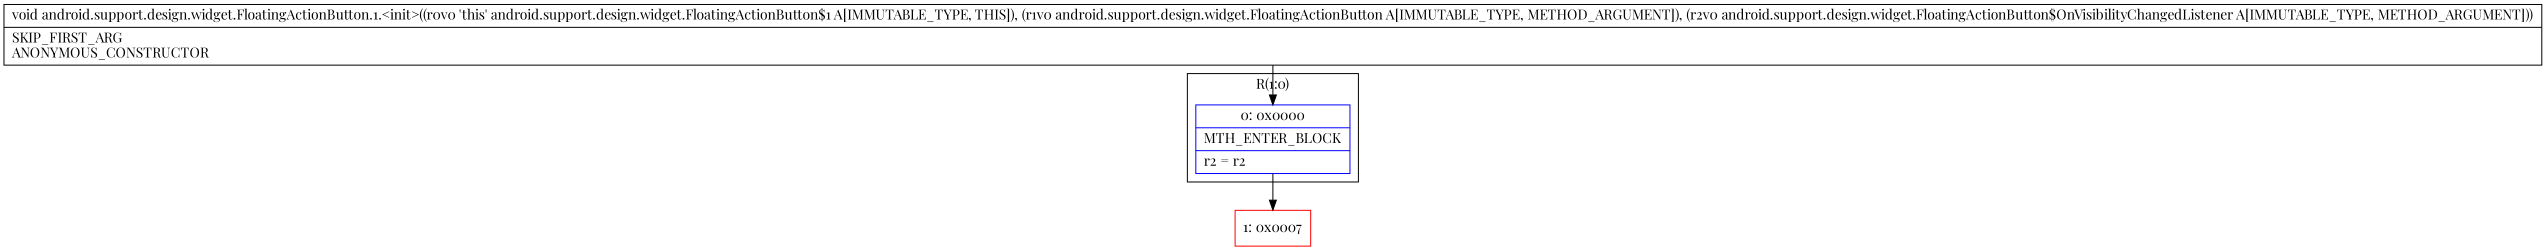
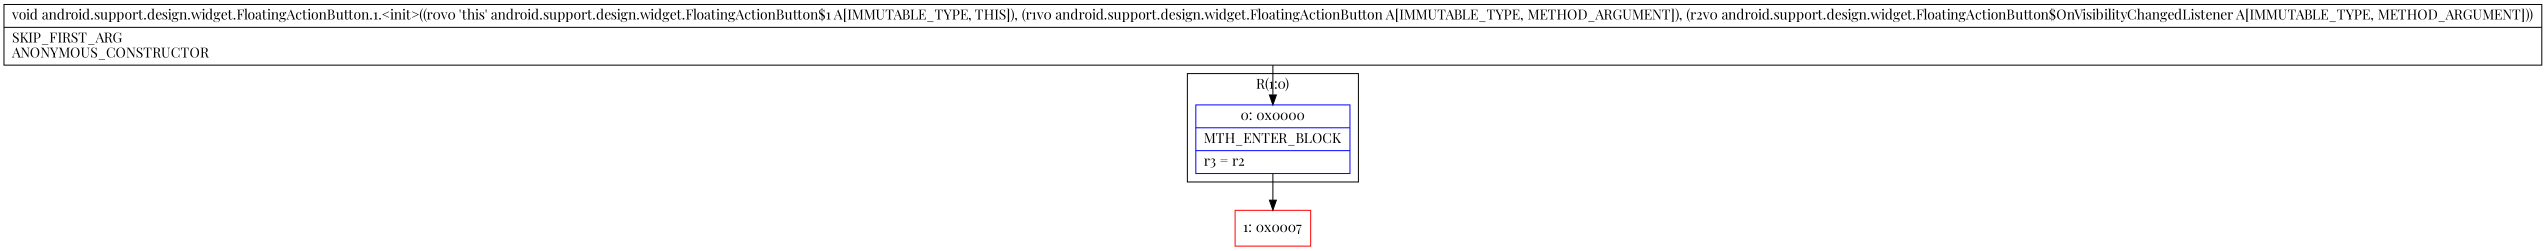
node "0: 0x0000": text "r2 = r2" -> "r3 = r2"
